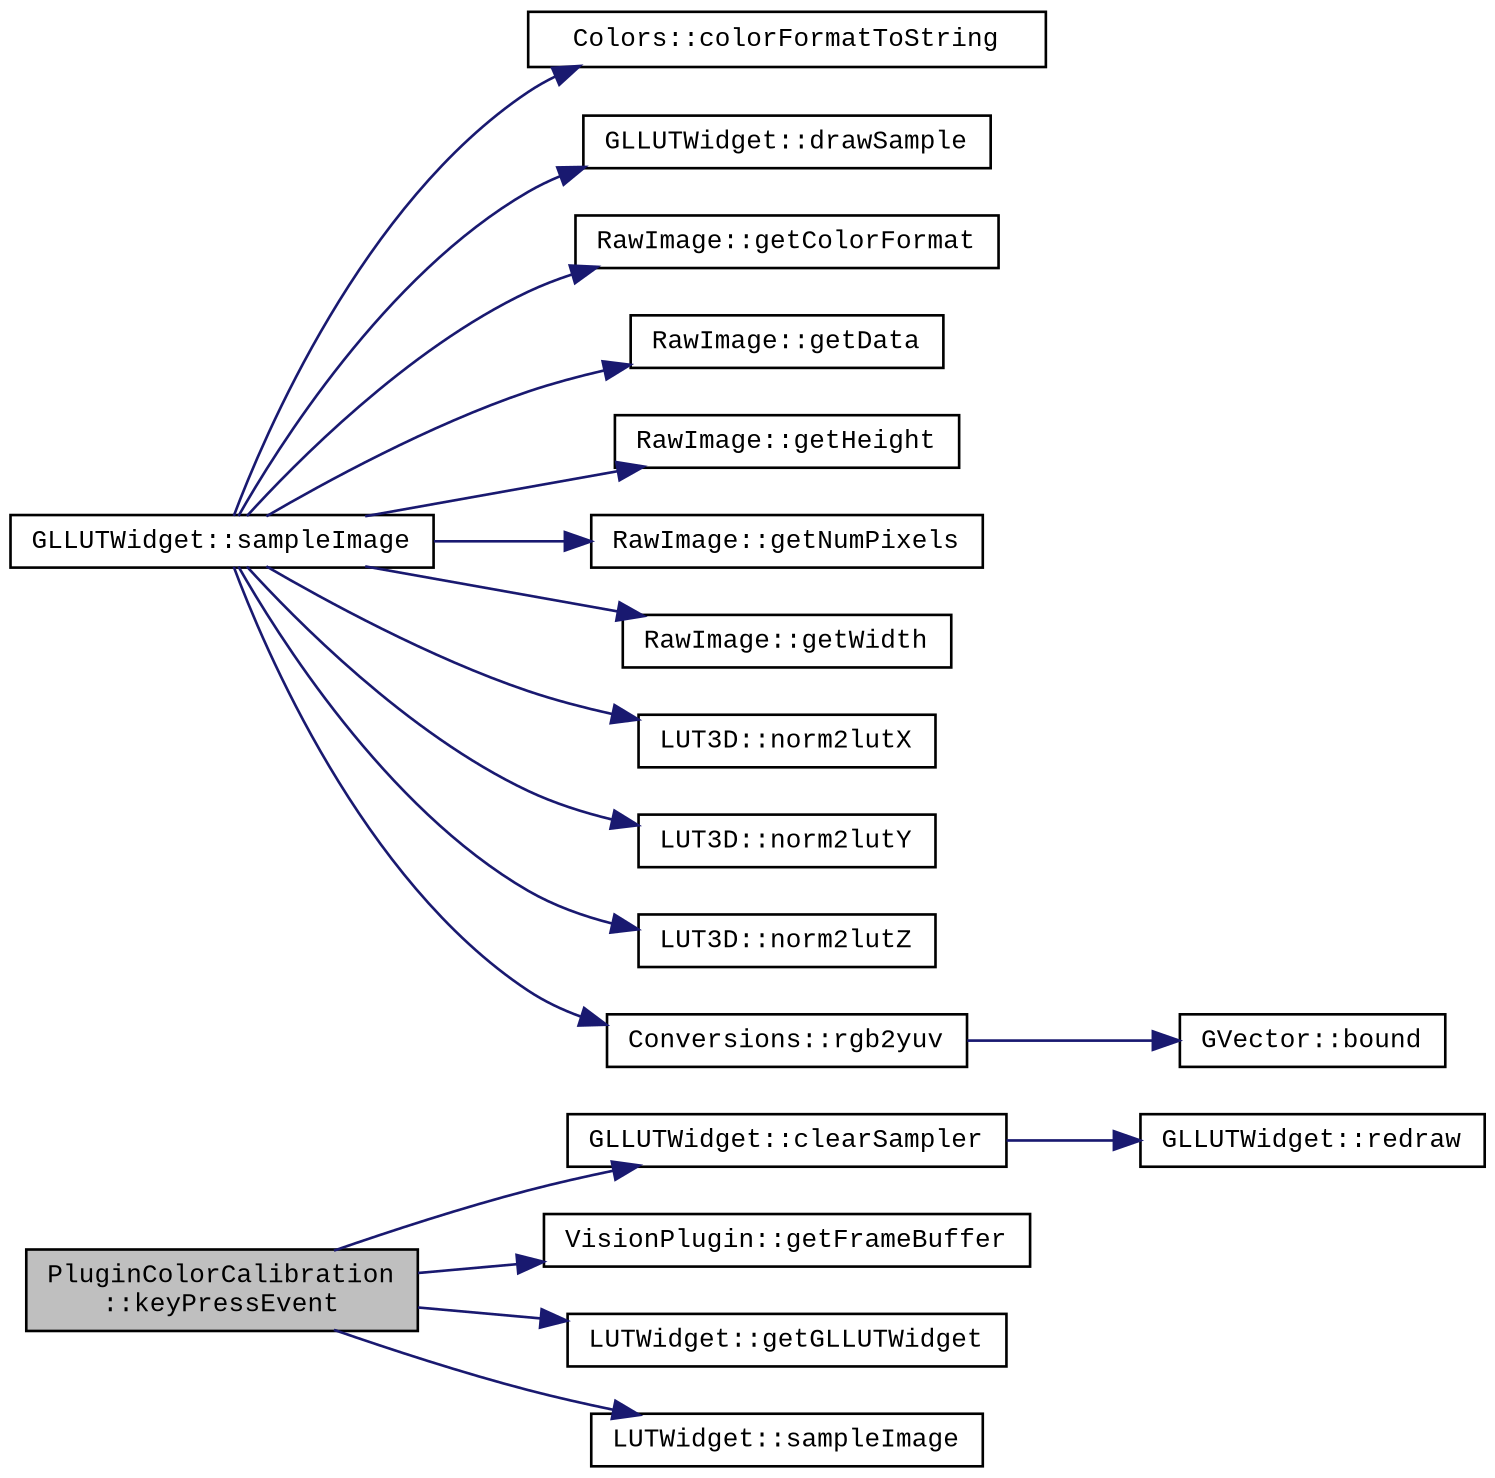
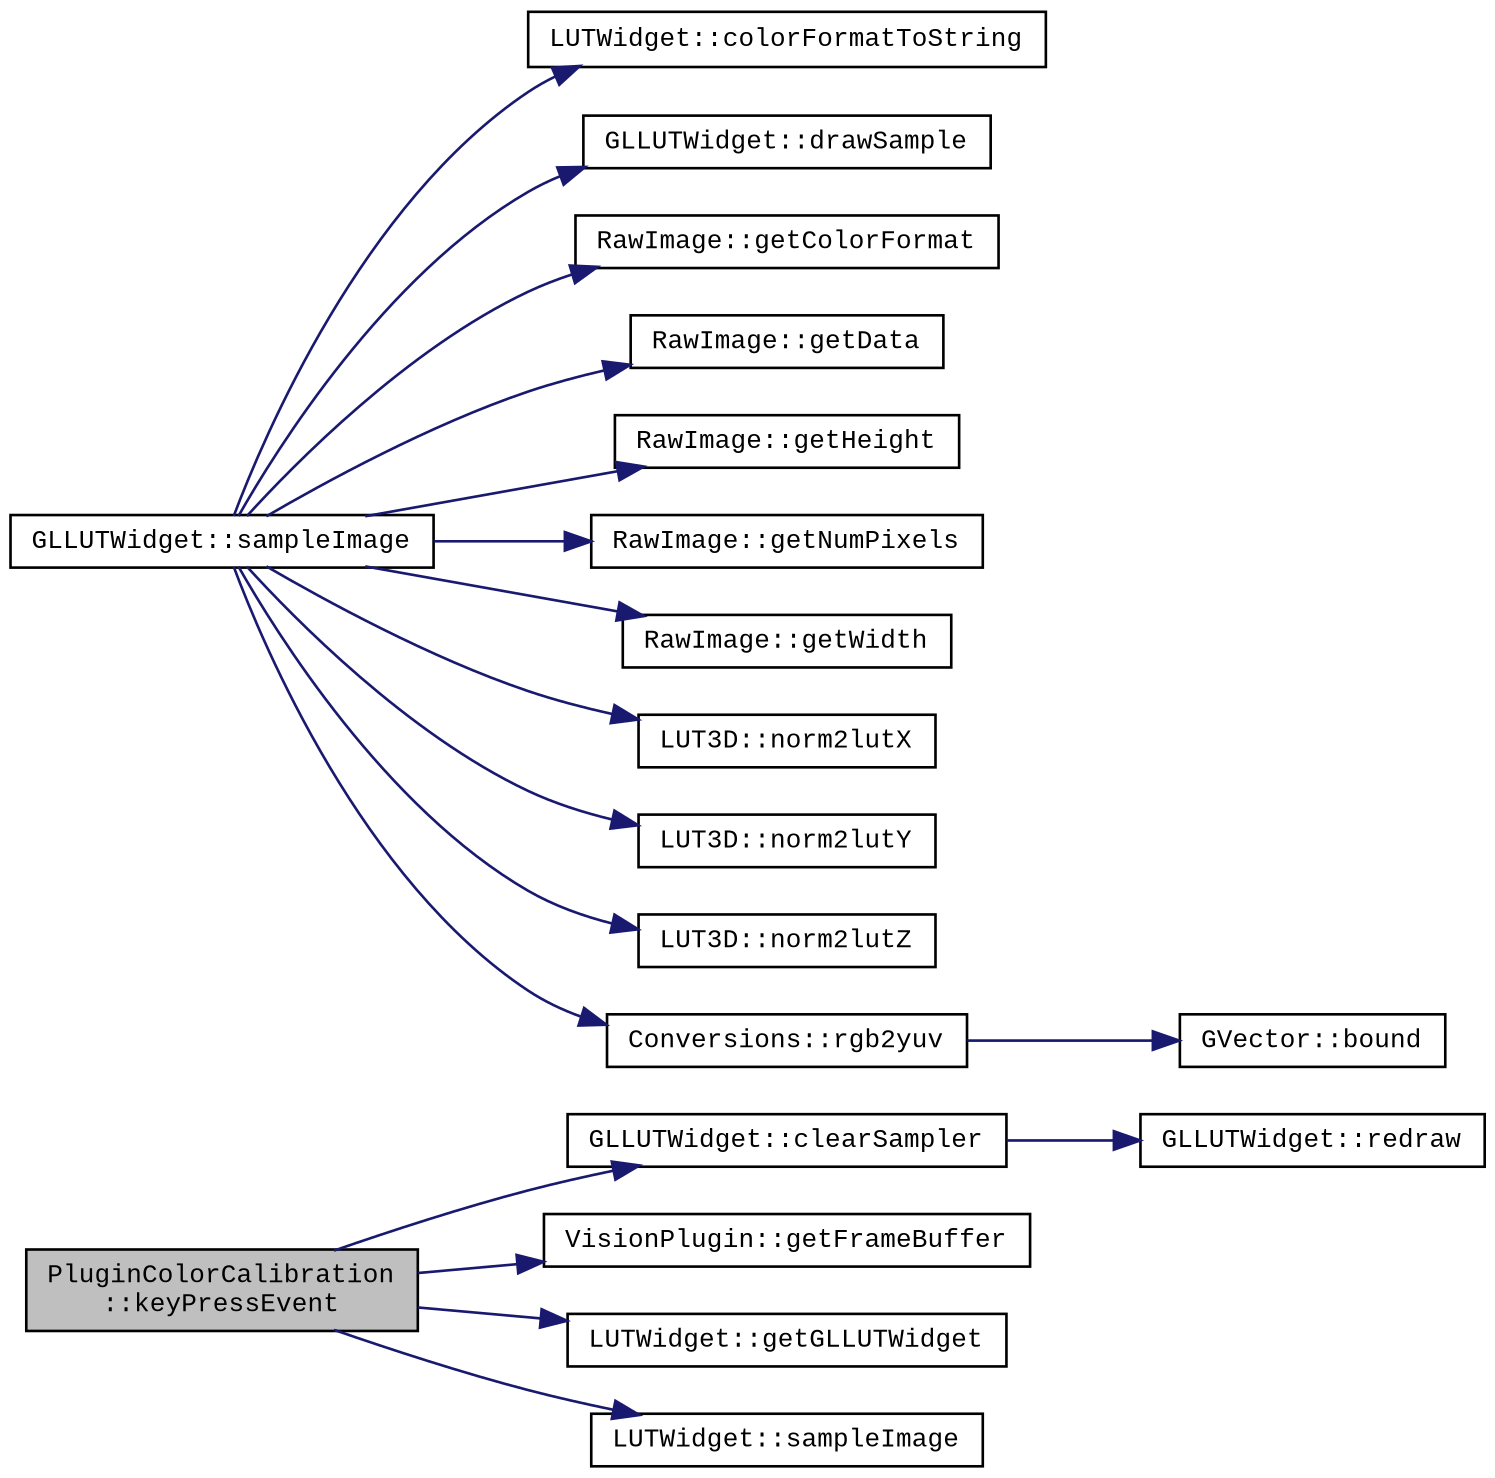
node "Colors::colorFormatToString": label "Colors::colorFormatToString" -> "LUTWidget::colorFormatToString"
